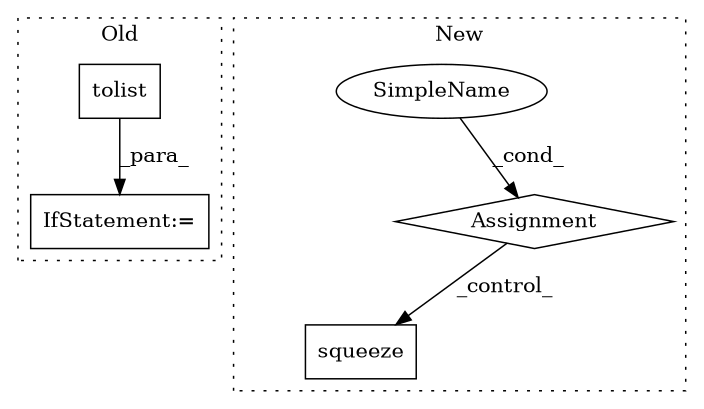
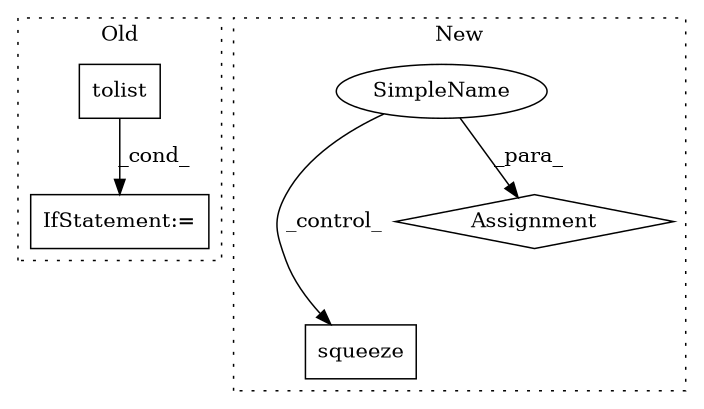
edge "tolist" -> "IfStatement:=": label "_para_" -> "_cond_"
edge "SimpleName" -> "Assignment": label "_cond_" -> "_para_"
edge "Assignment" -> "squeeze": now "SimpleName" -> "squeeze"
